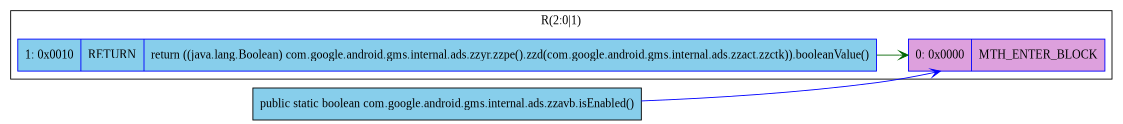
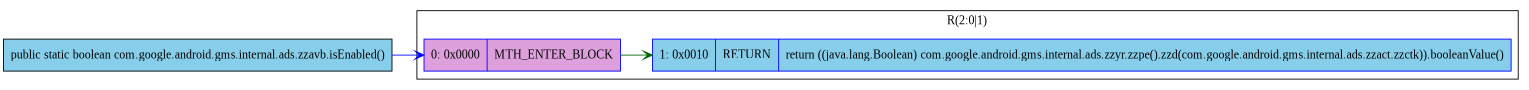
edge "1: 0x0010" -> "0: 0x0000": reversed
